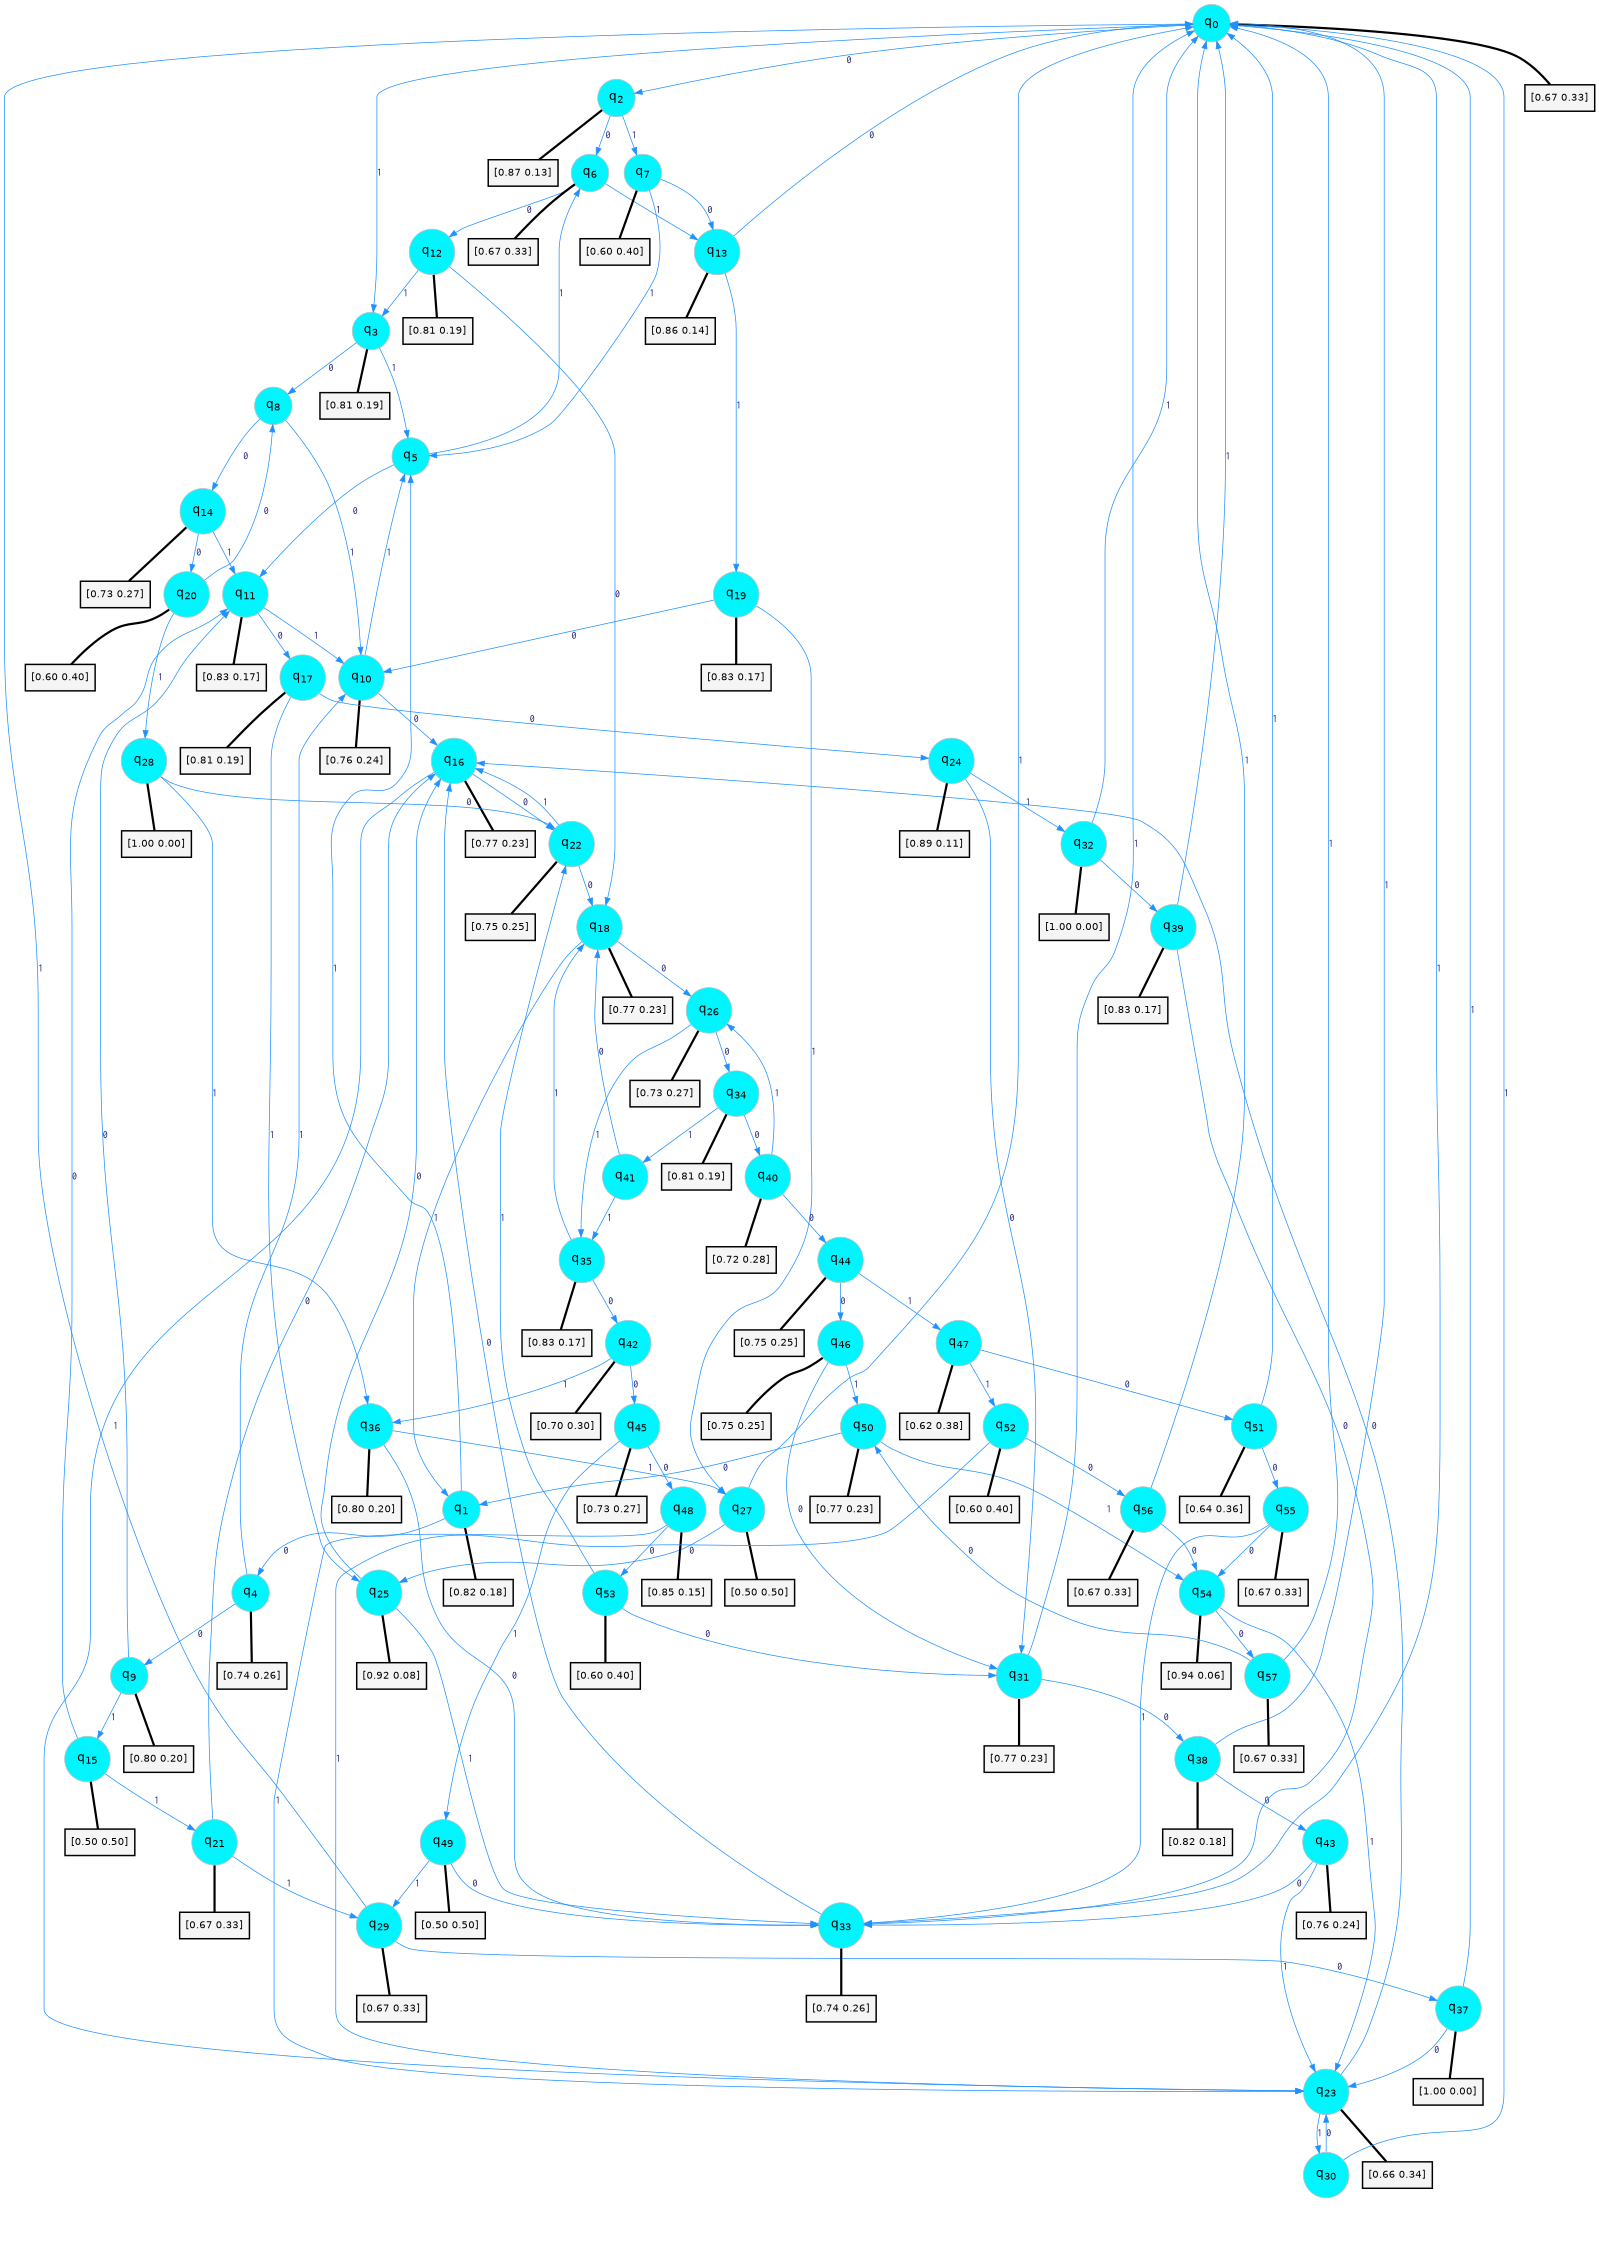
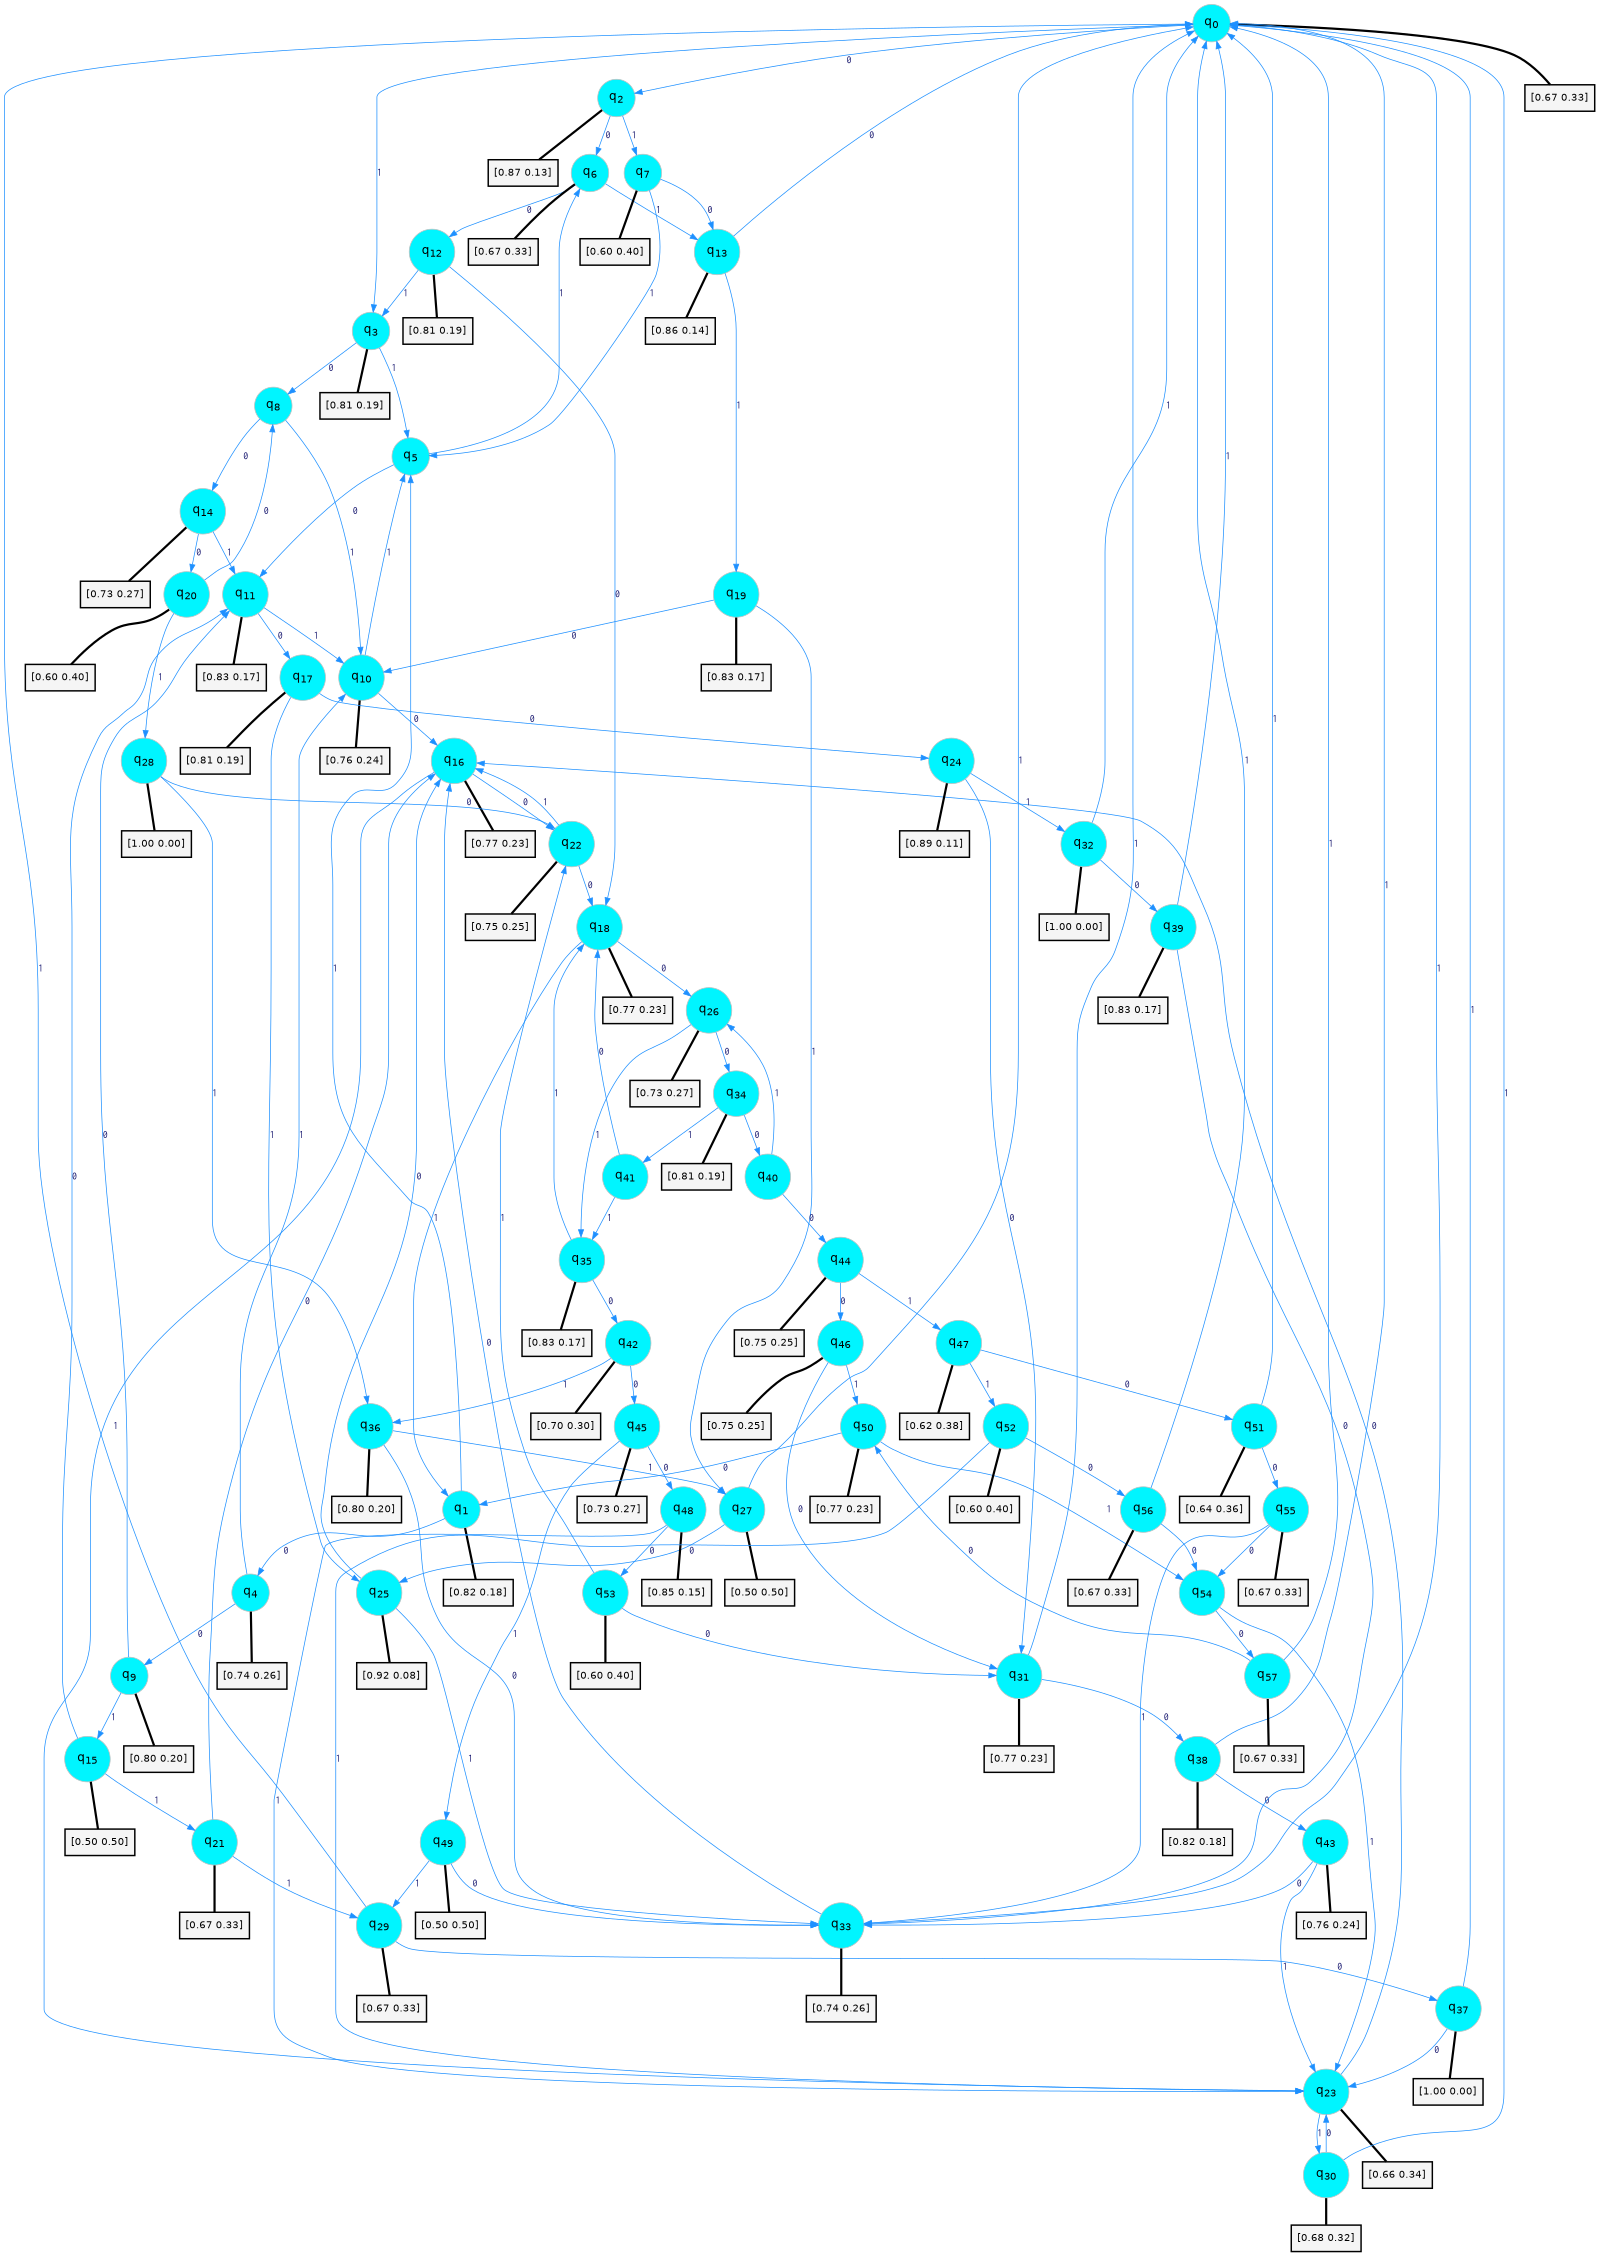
node "[0.72 0.28]": removed
node "[0.94 0.06]": removed
node "[0.68 0.32]": added
